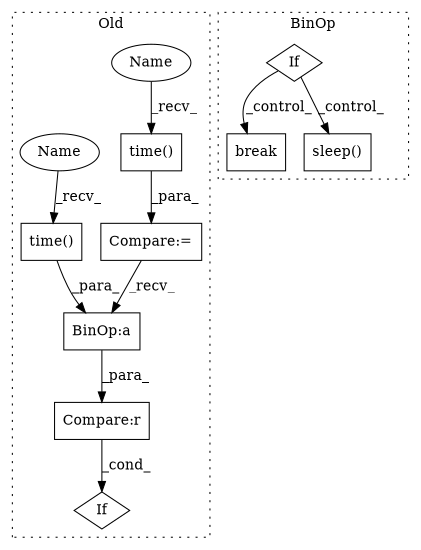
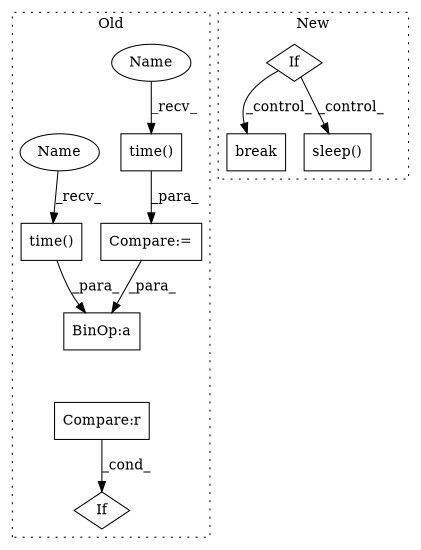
cluster "BinOp": label "BinOp" -> "New"
edge "Compare:=" -> "BinOp:a": label "_recv_" -> "_para_"
edge "BinOp:a" -> "Compare:r": removed, label "_para_"
